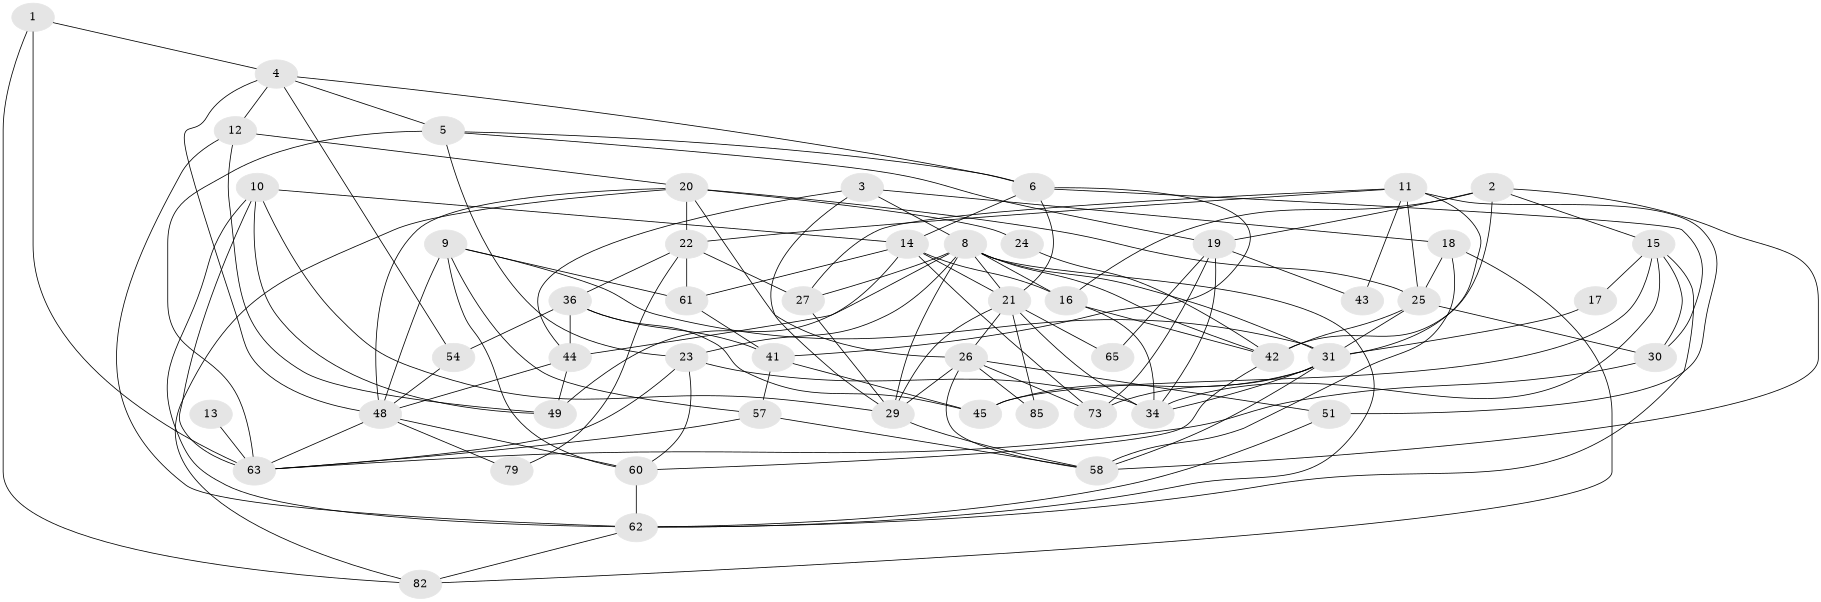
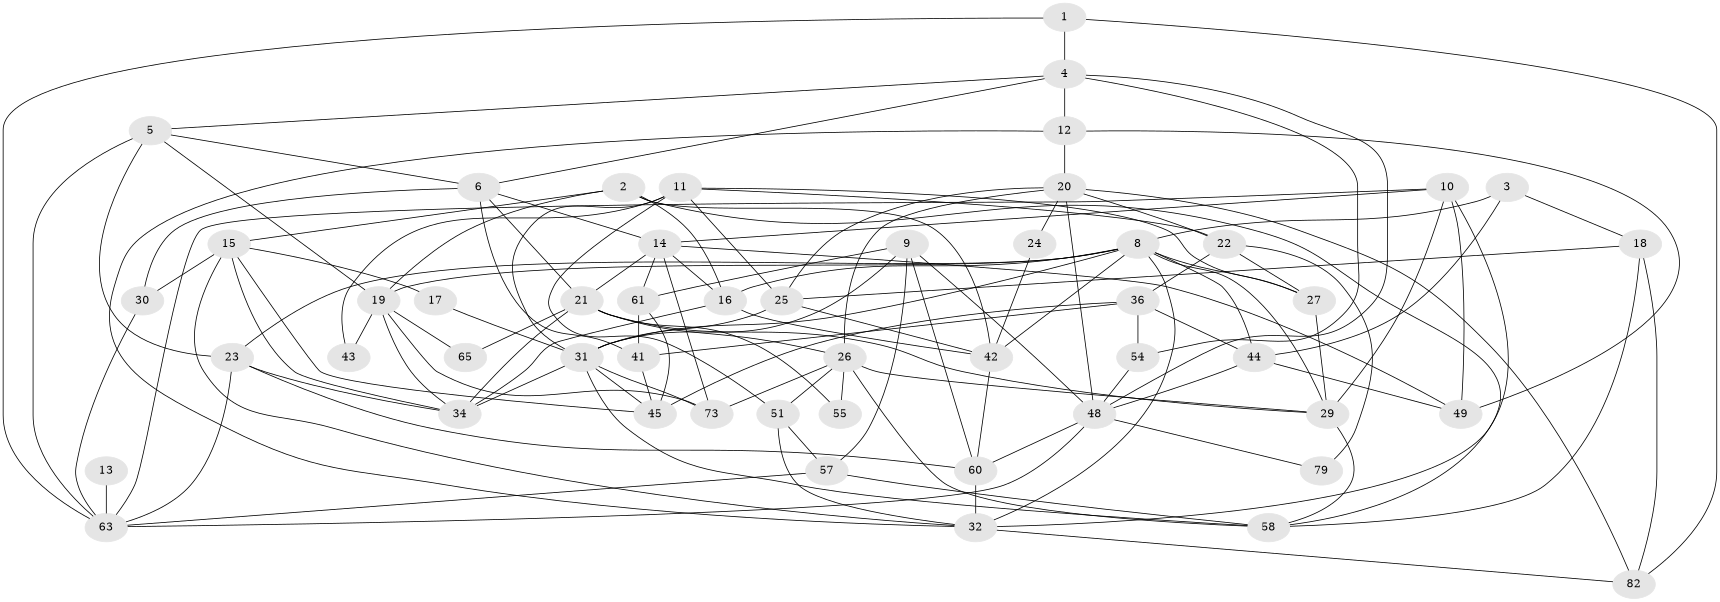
edge "8" -- "21": now "8" -- "19"
edge "22" -- "61": now "45" -- "61"
edge "3" -- "29": removed
edge "25" -- "30": removed
edge "41" -- "57": now "51" -- "57"
node "85": label "85" -> "55"
node "62": label "62" -> "32"
